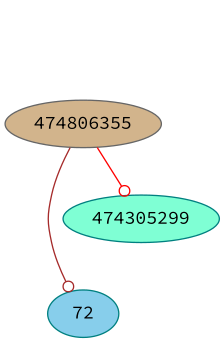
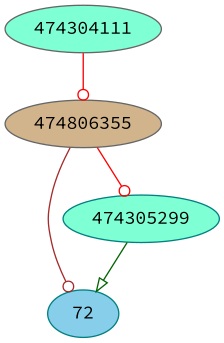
node "474304111": added
edge "474305299" -> "72": added
